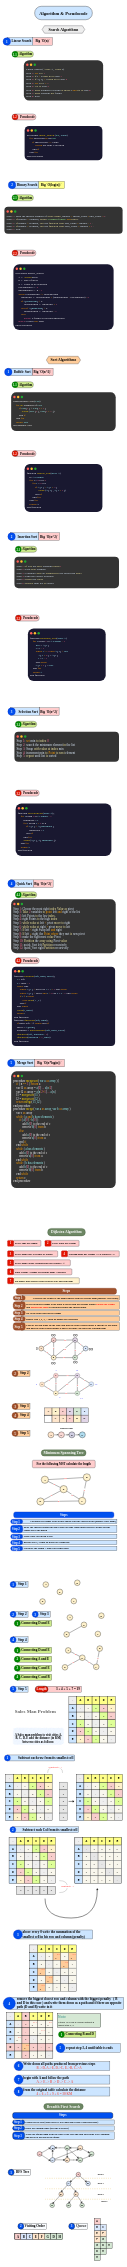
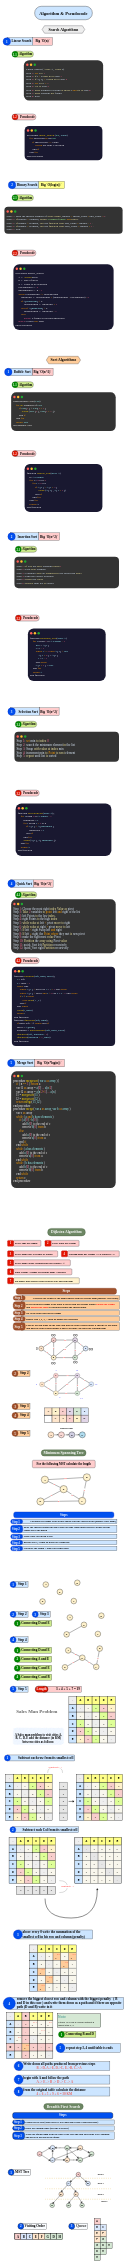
node "Sales Man Problem": moved (35, 1712) -> (37, 1712)
node "BFS Tree": label "BFS Tree" -> "MST Tree"
